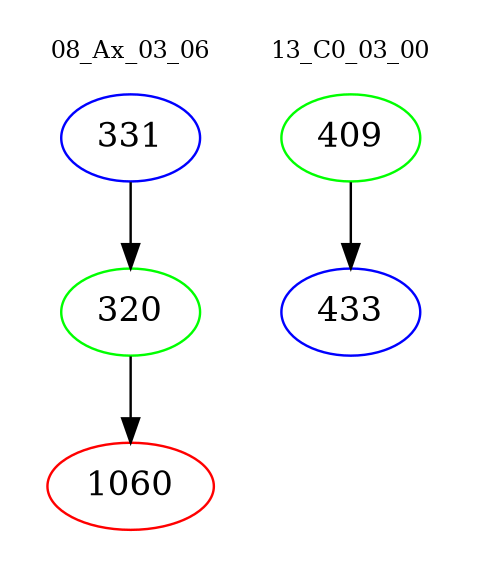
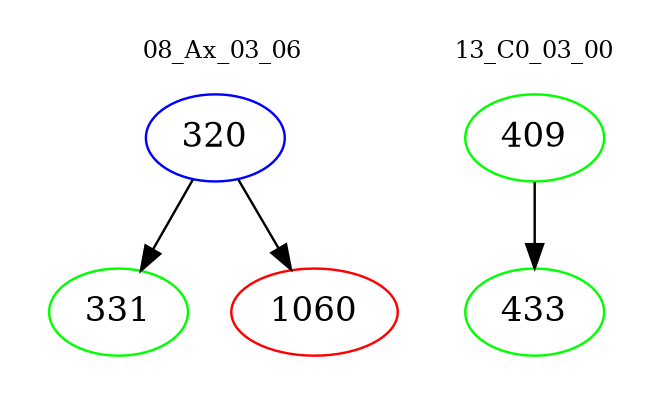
node "331": color blue -> green
edge "331" -> "320": reversed
node "320": color green -> blue
node "433": color blue -> green
